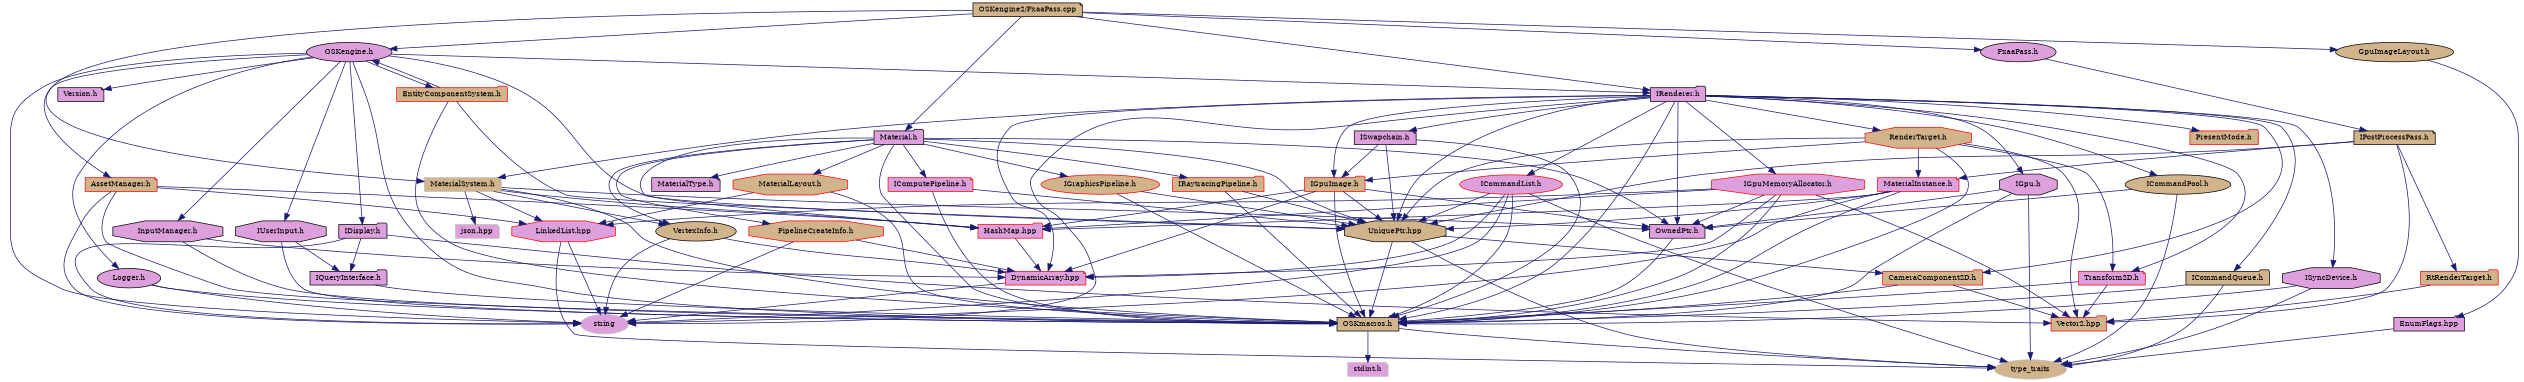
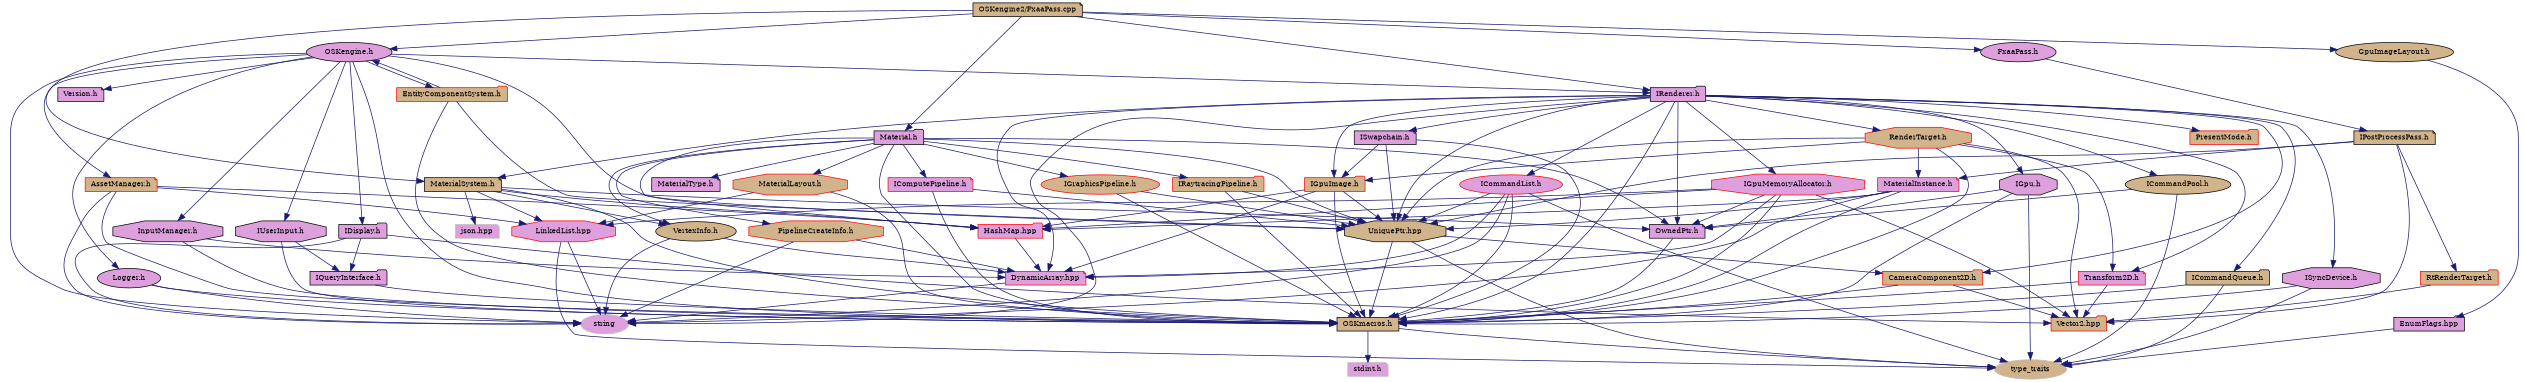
node "MaterialSystem.h": color grey75 -> black
edge "IGpuImage.h" -> "OwnedPtr.h": removed
